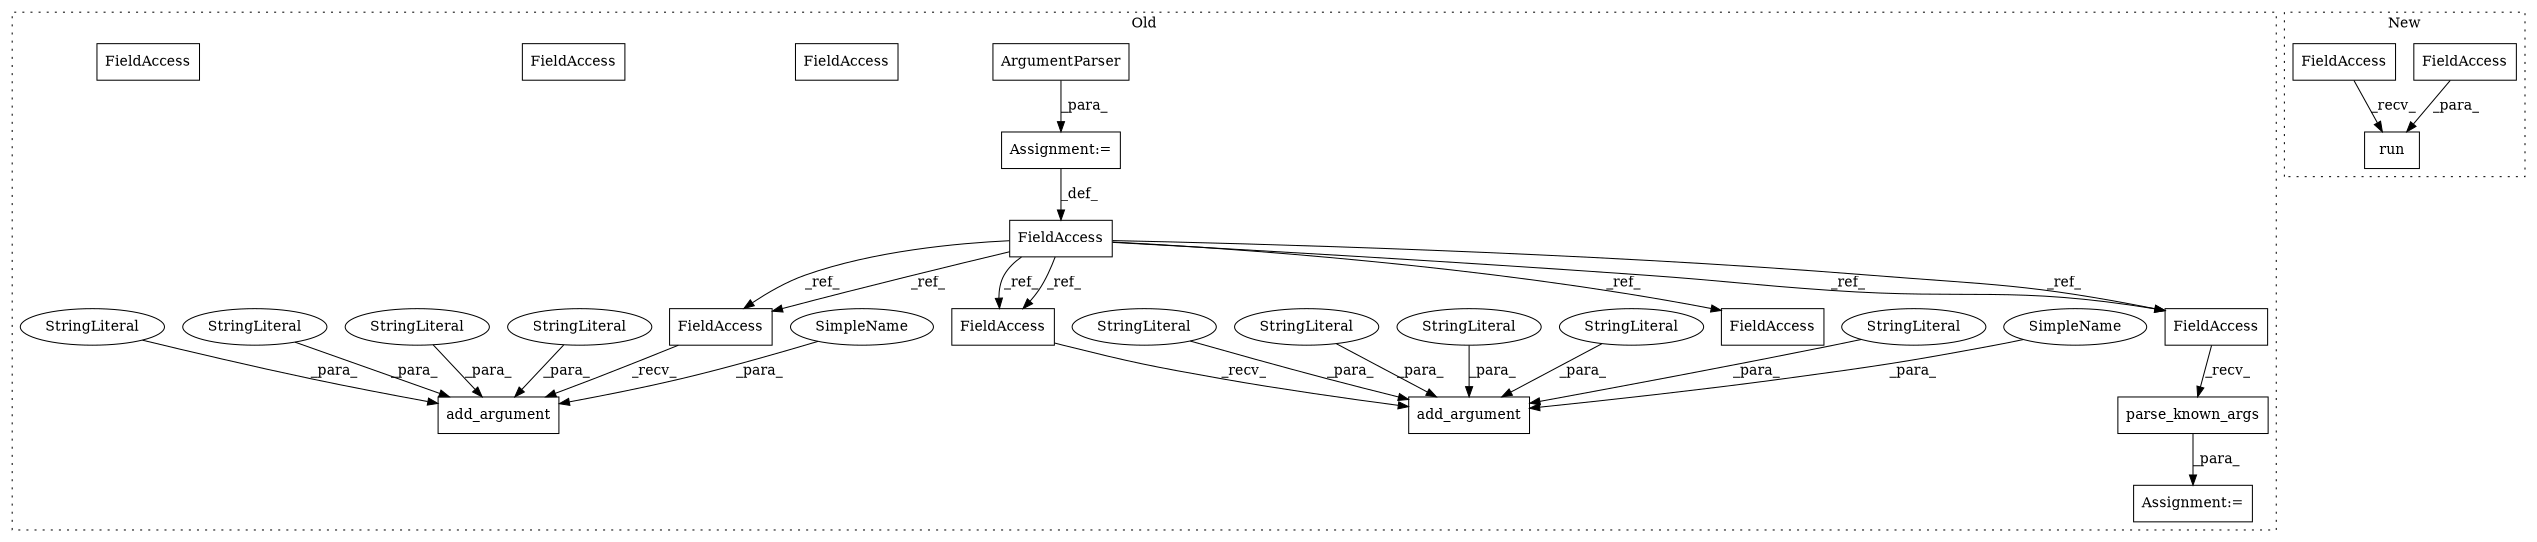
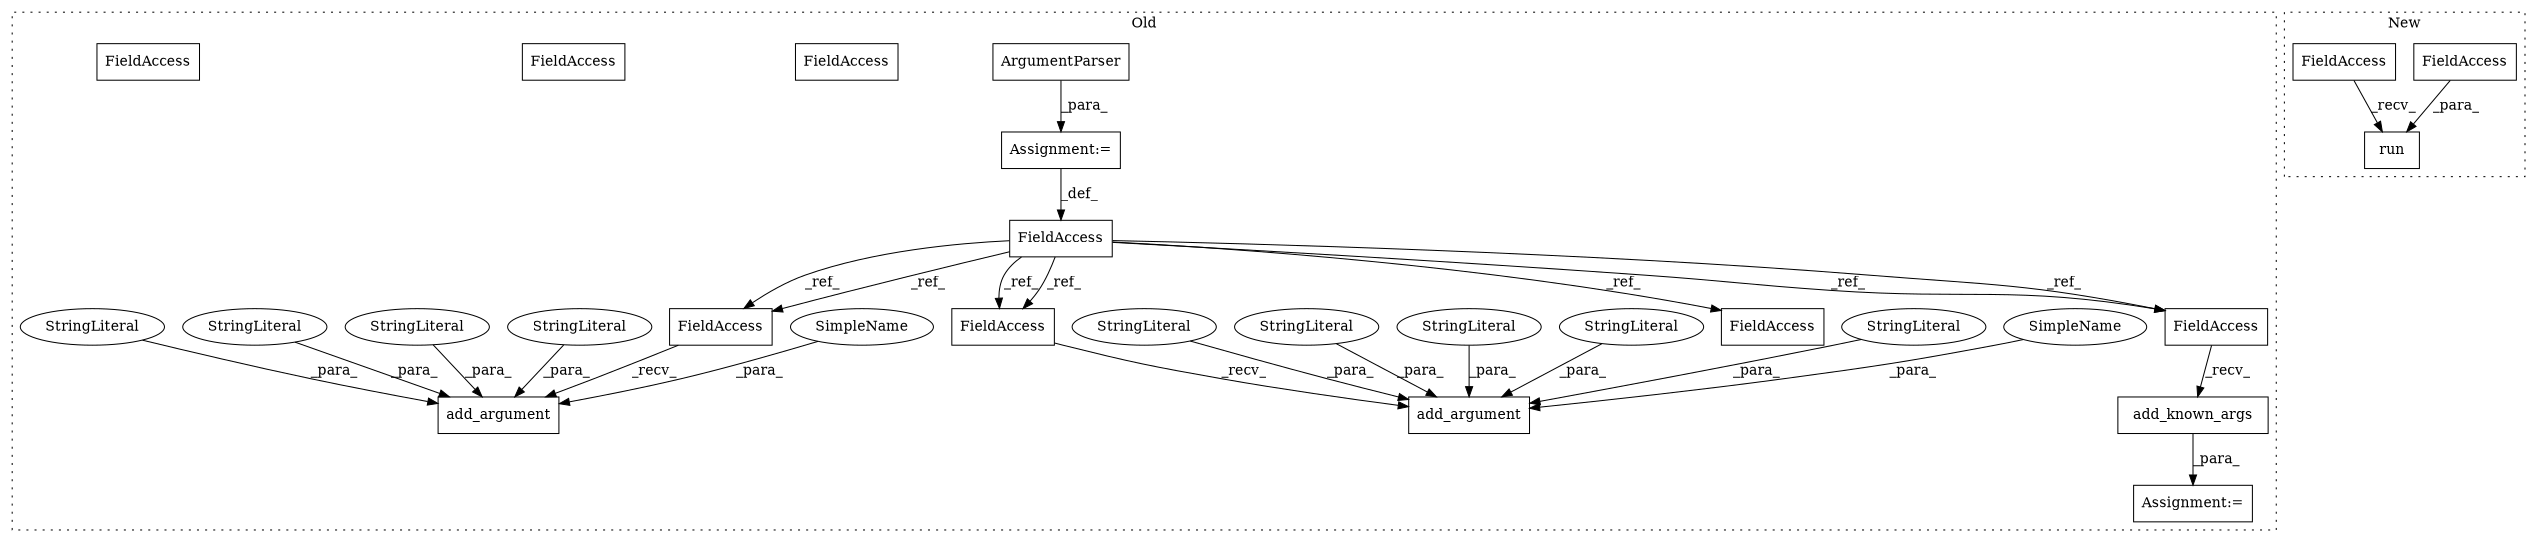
node "parse_known_args": label "parse_known_args" -> "add_known_args"
